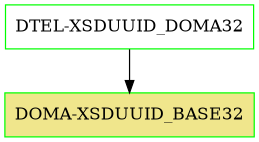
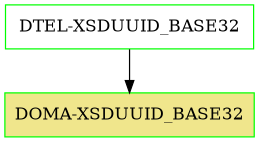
node "DTEL-XSDUUID_DOMA32": label "DTEL-XSDUUID_DOMA32" -> "DTEL-XSDUUID_BASE32"
